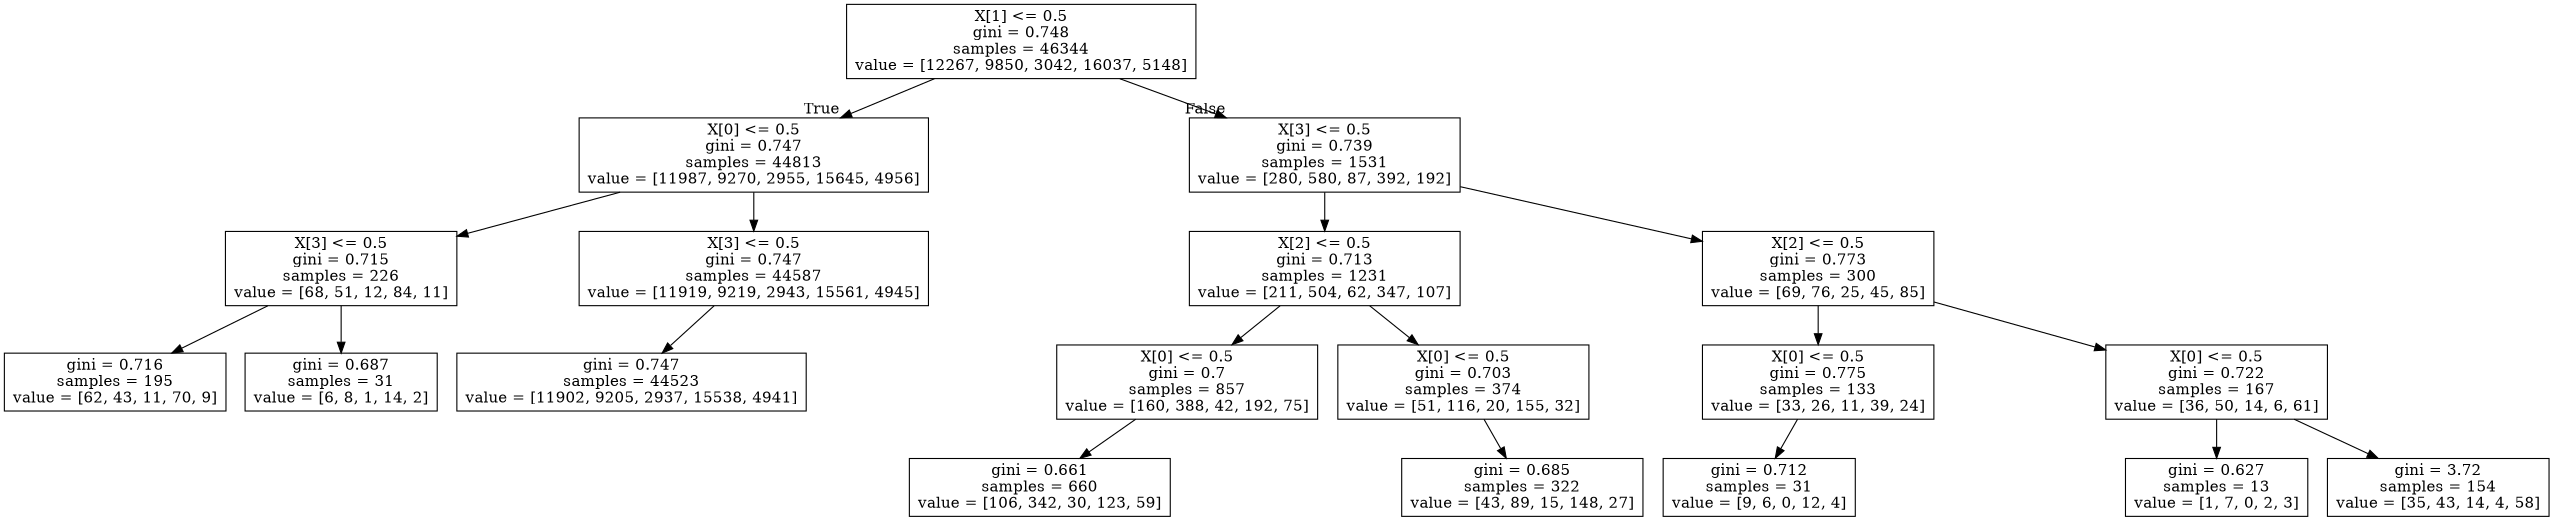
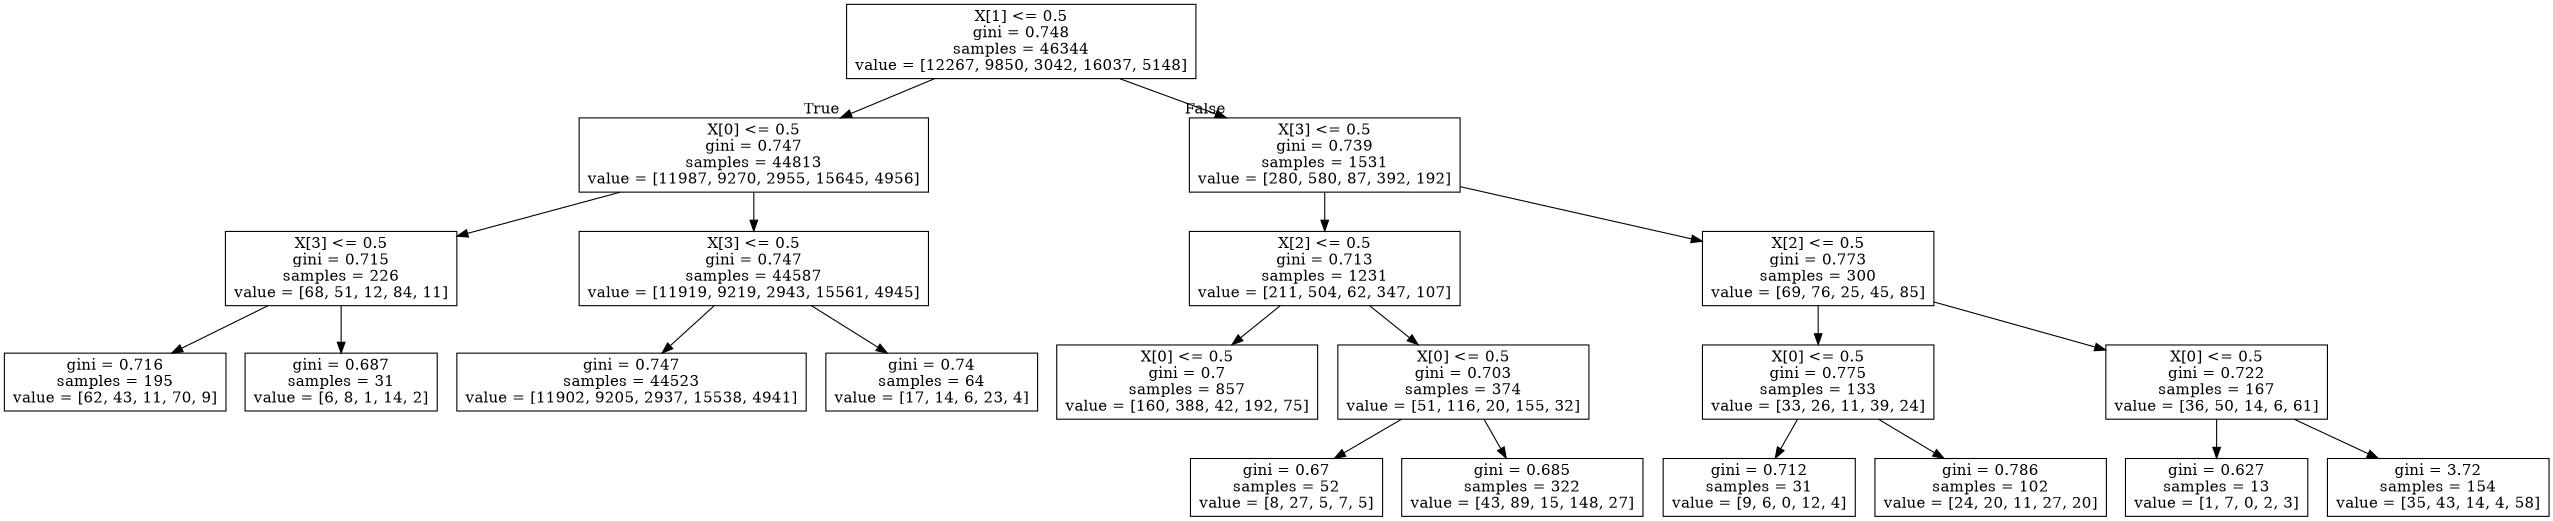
node "gini = 0.74 samples = 64 value = [17, 14, 6, 23, 4]": added
node "gini = 0.661 samples = 660 value = [106, 342, 30, 123, 59]": removed
node "gini = 0.67 samples = 52 value = [8, 27, 5, 7, 5]": added
node "gini = 0.786 samples = 102 value = [24, 20, 11, 27, 20]": added
